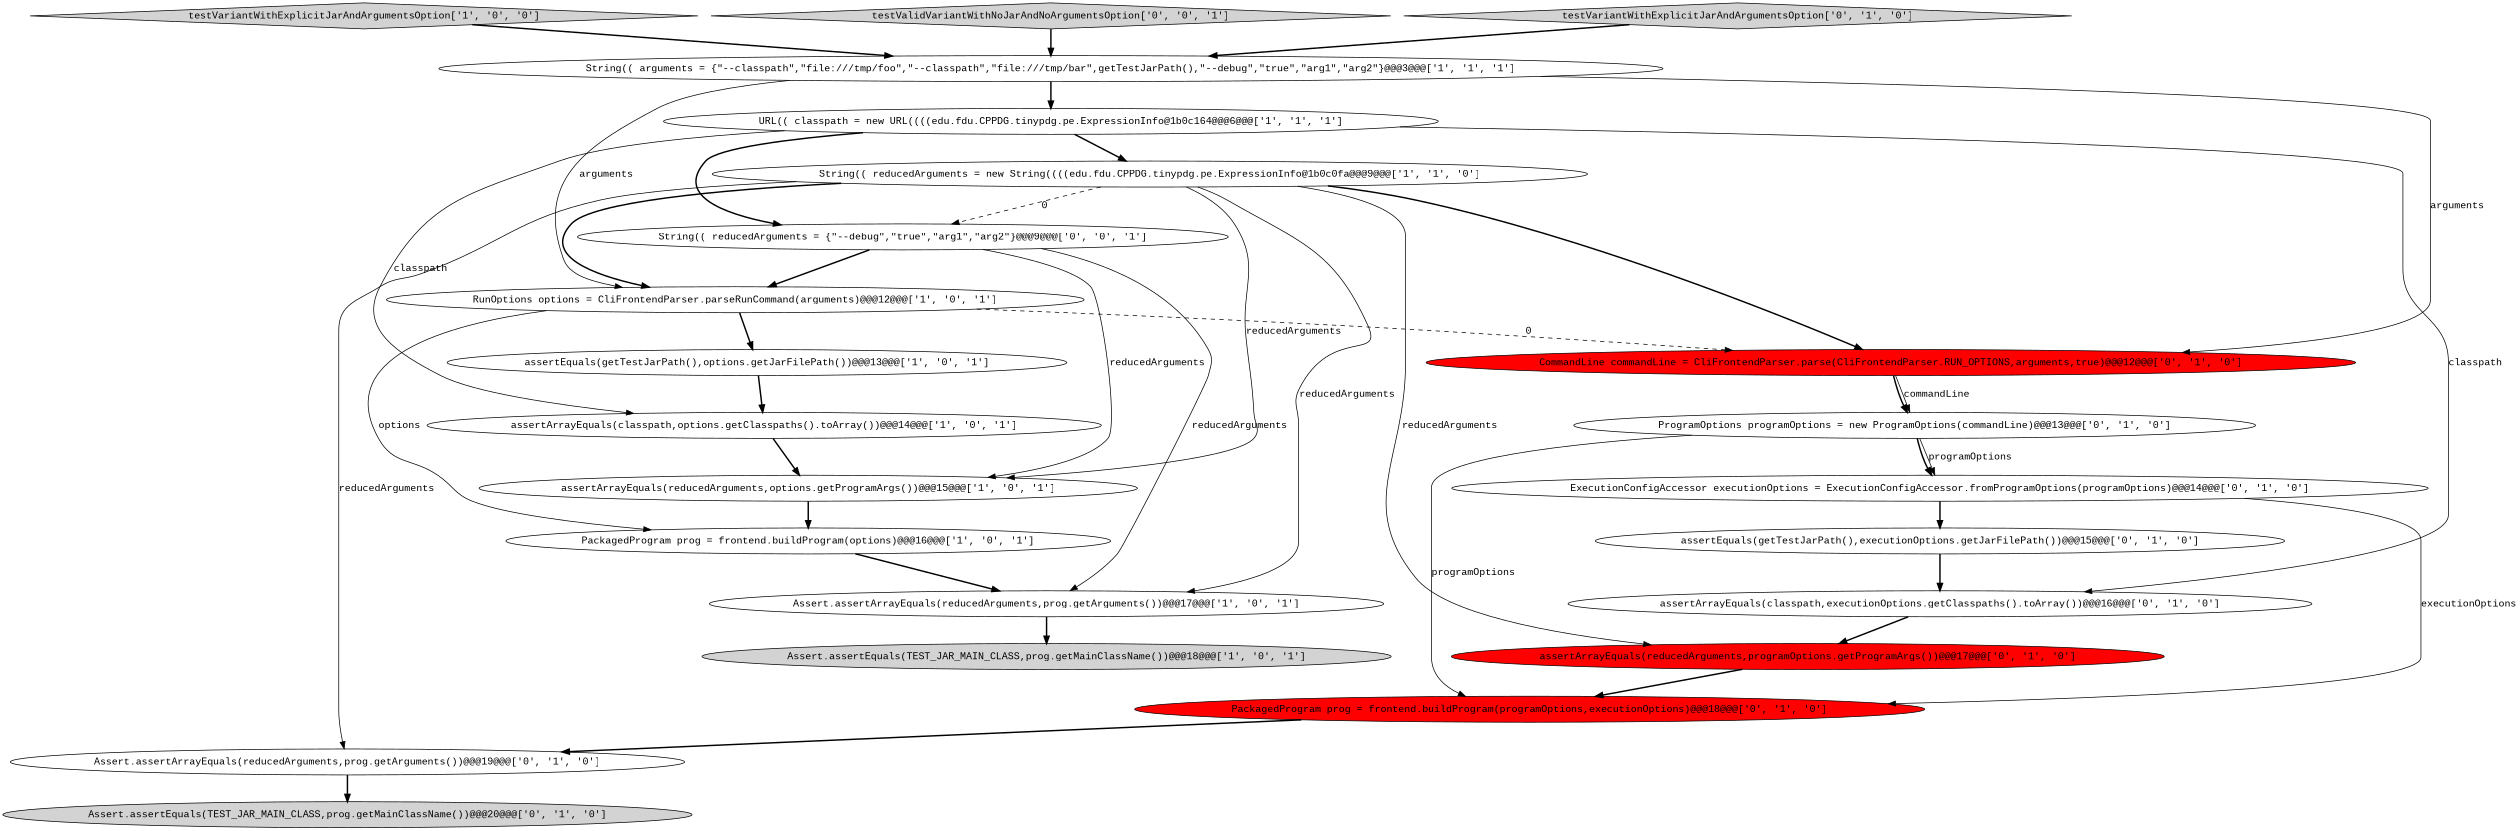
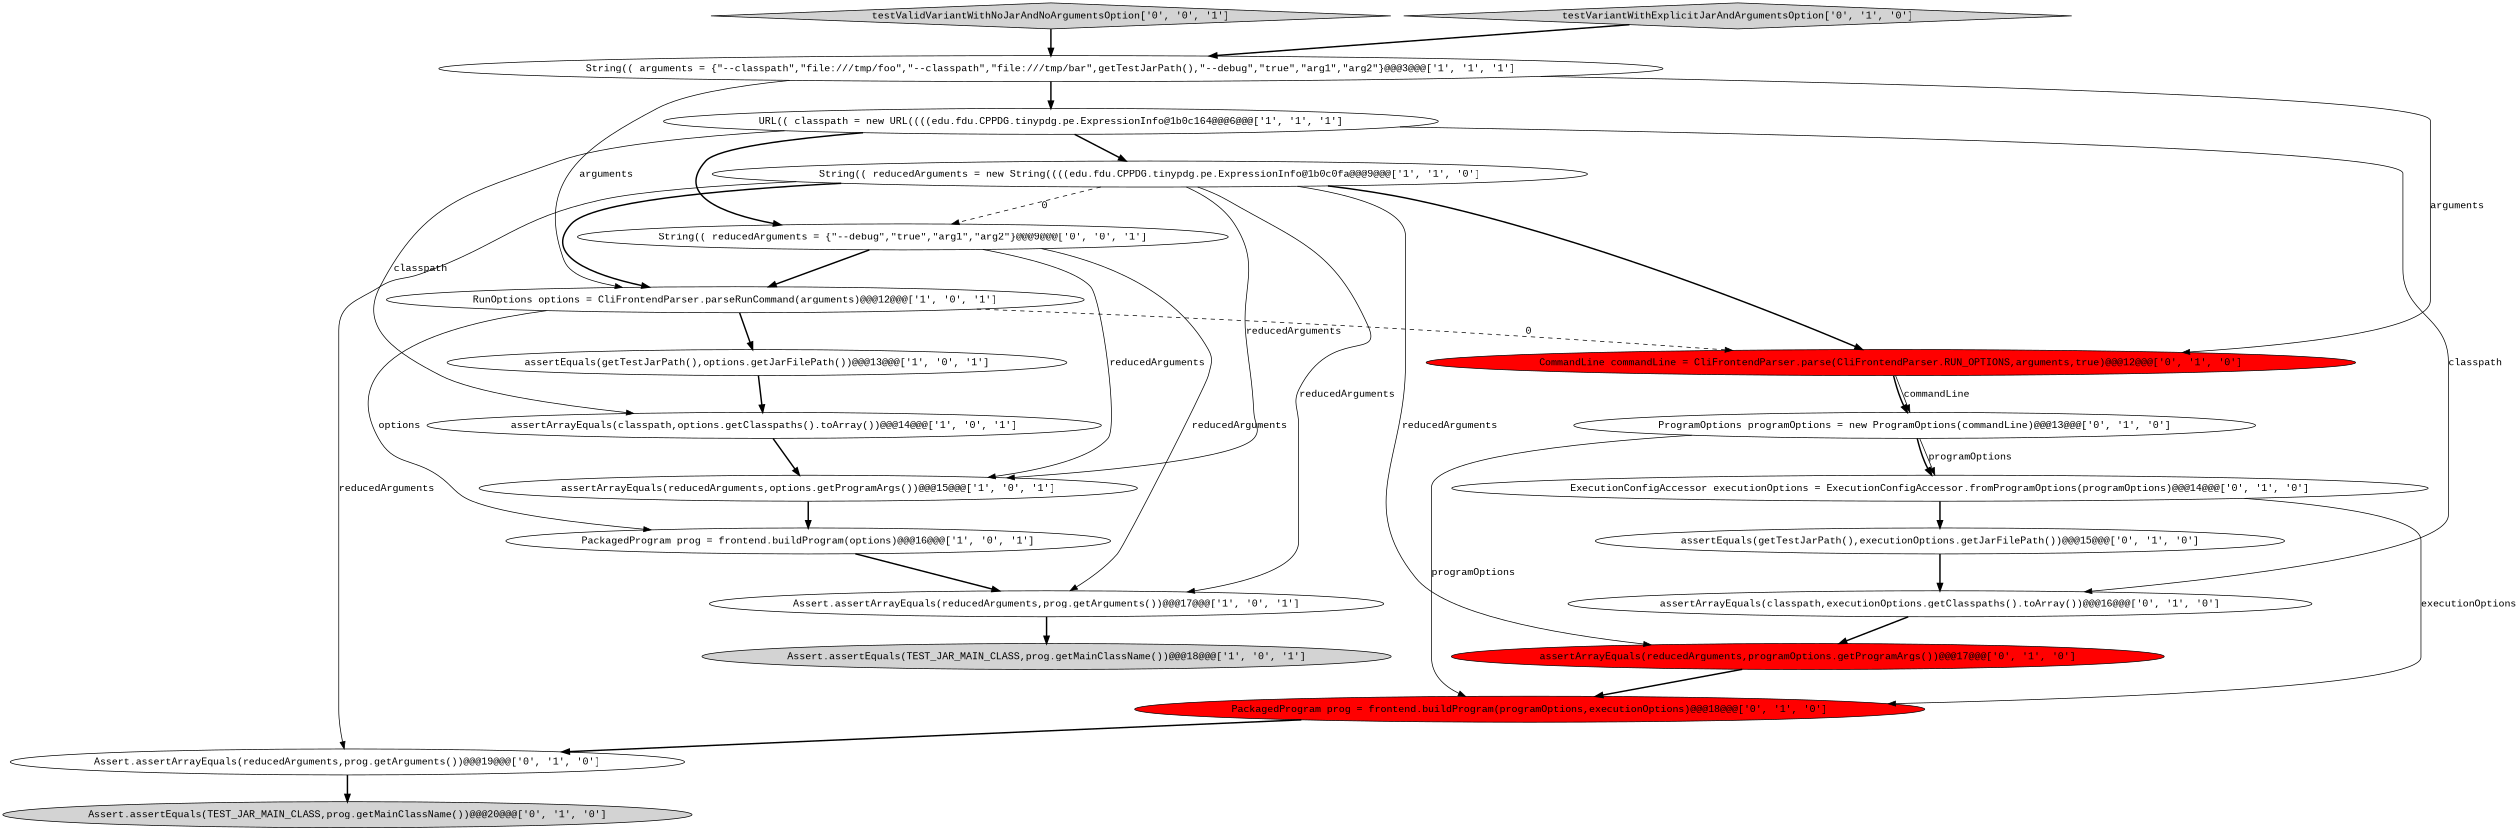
node "testVariantWithExplicitJarAndArgumentsOption['1', '0', '0']": removed
